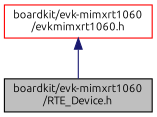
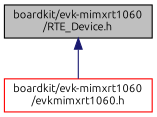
edge "boardkit/evk-mimxrt1060 /RTE_Device.h" -> "boardkit/evk-mimxrt1060 /evkmimxrt1060.h": reversed
